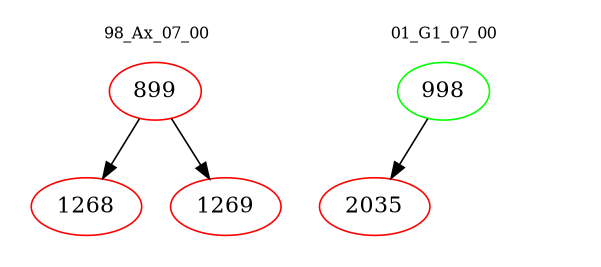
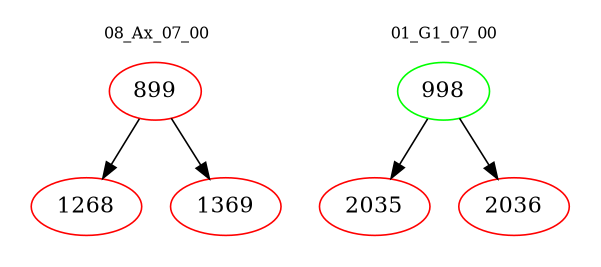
cluster "98_Ax_07_00": label "98_Ax_07_00" -> "08_Ax_07_00"
node "1269": label "1269" -> "1369"
node "2036": added
